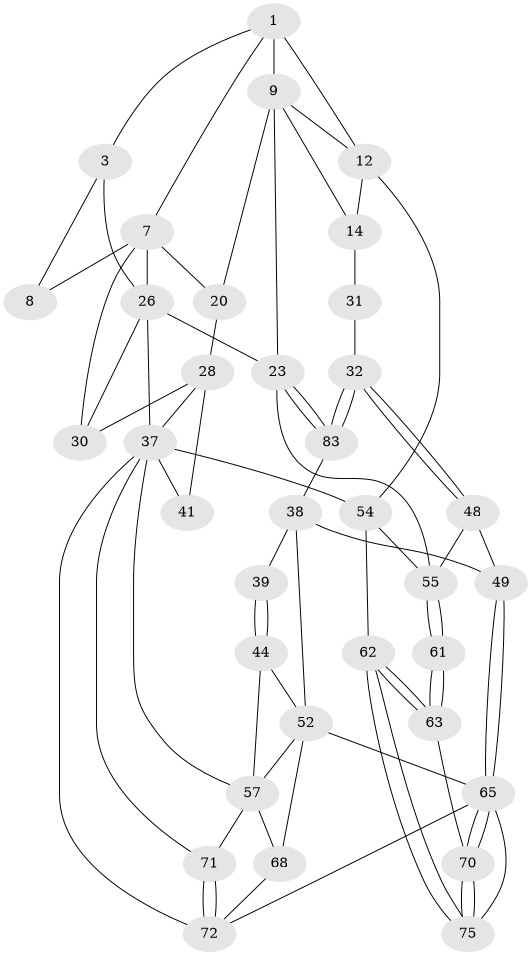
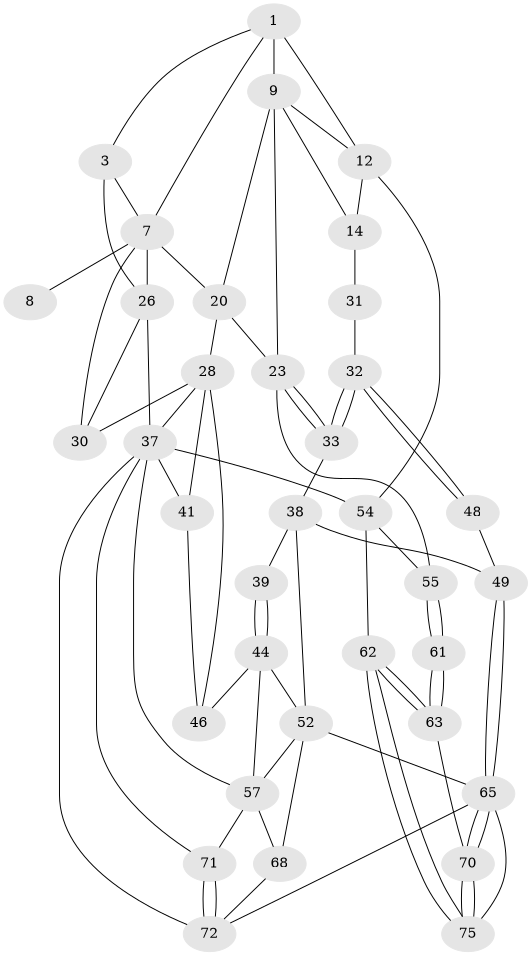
edge "3" -- "8": now "3" -- "7"
edge "26" -- "23": now "20" -- "23"
node "83": label "83" -> "33"
edge "48" -- "55": removed
node "46": added
